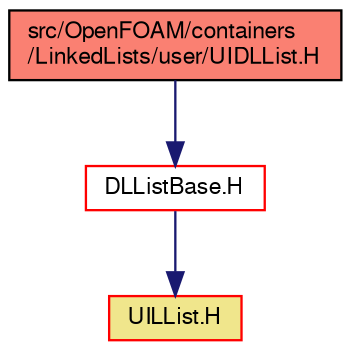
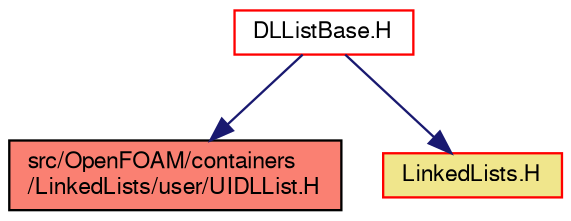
edge "src/OpenFOAM/containers /LinkedLists/user/UIDLList.H" -> "DLListBase.H": reversed
node "UILList.H": label "UILList.H" -> "LinkedLists.H"
